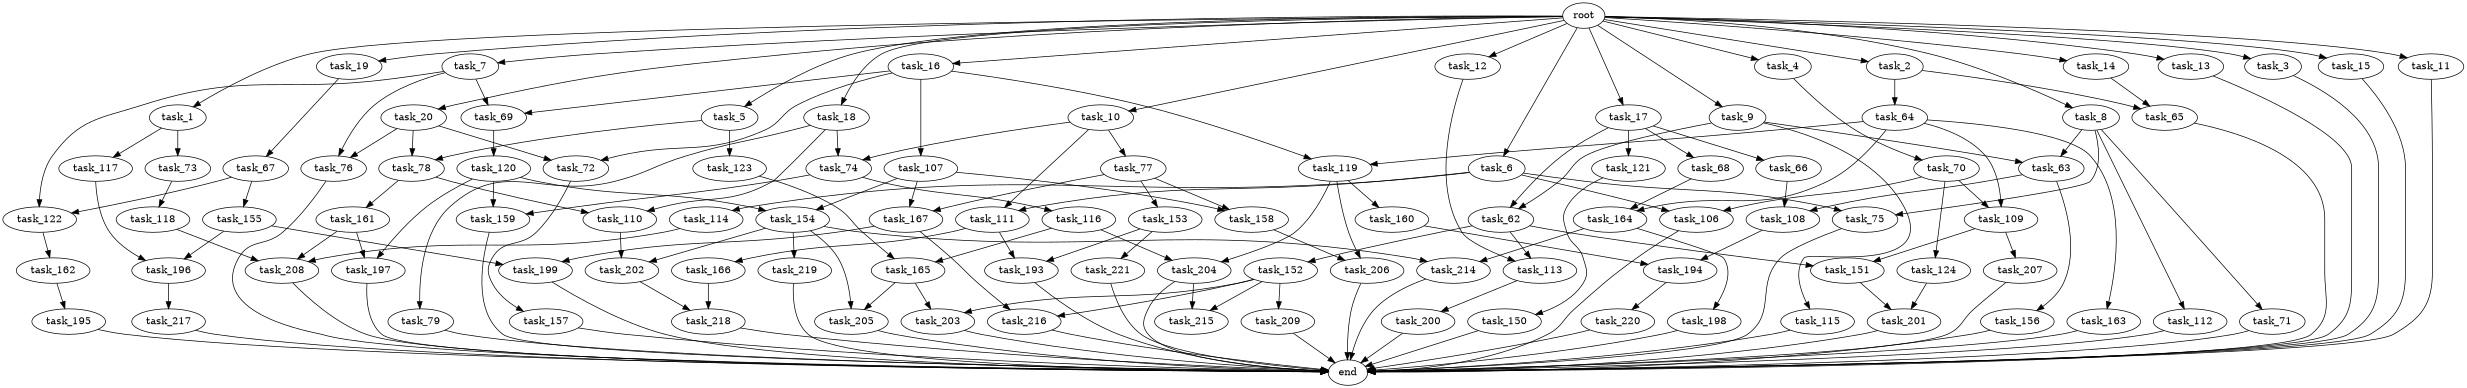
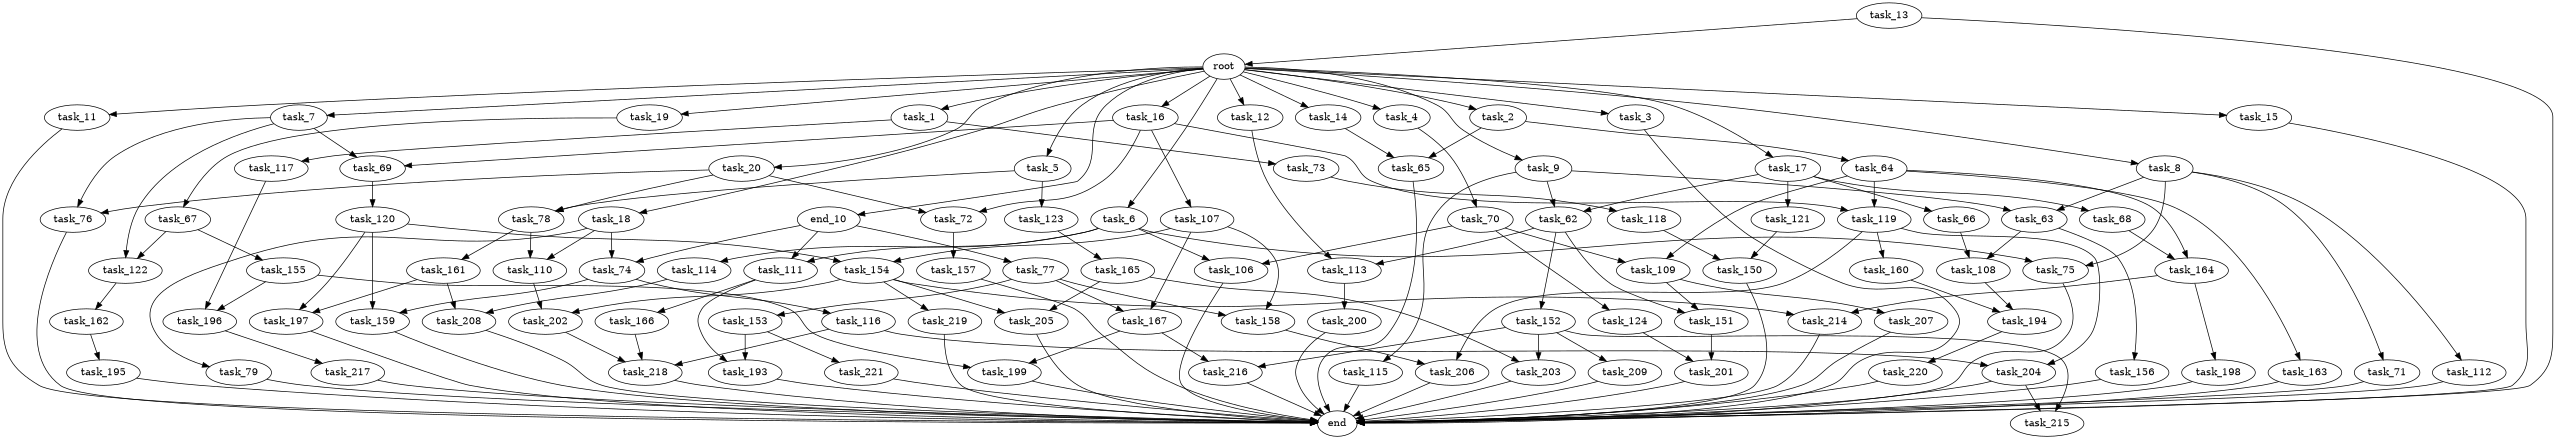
edge "root" -> "task_13": reversed
node "task_10": label "task_10" -> "end_10"
edge "task_118" -> "task_208": now "task_118" -> "task_150"
edge "task_116" -> "task_165": now "task_116" -> "task_218"
